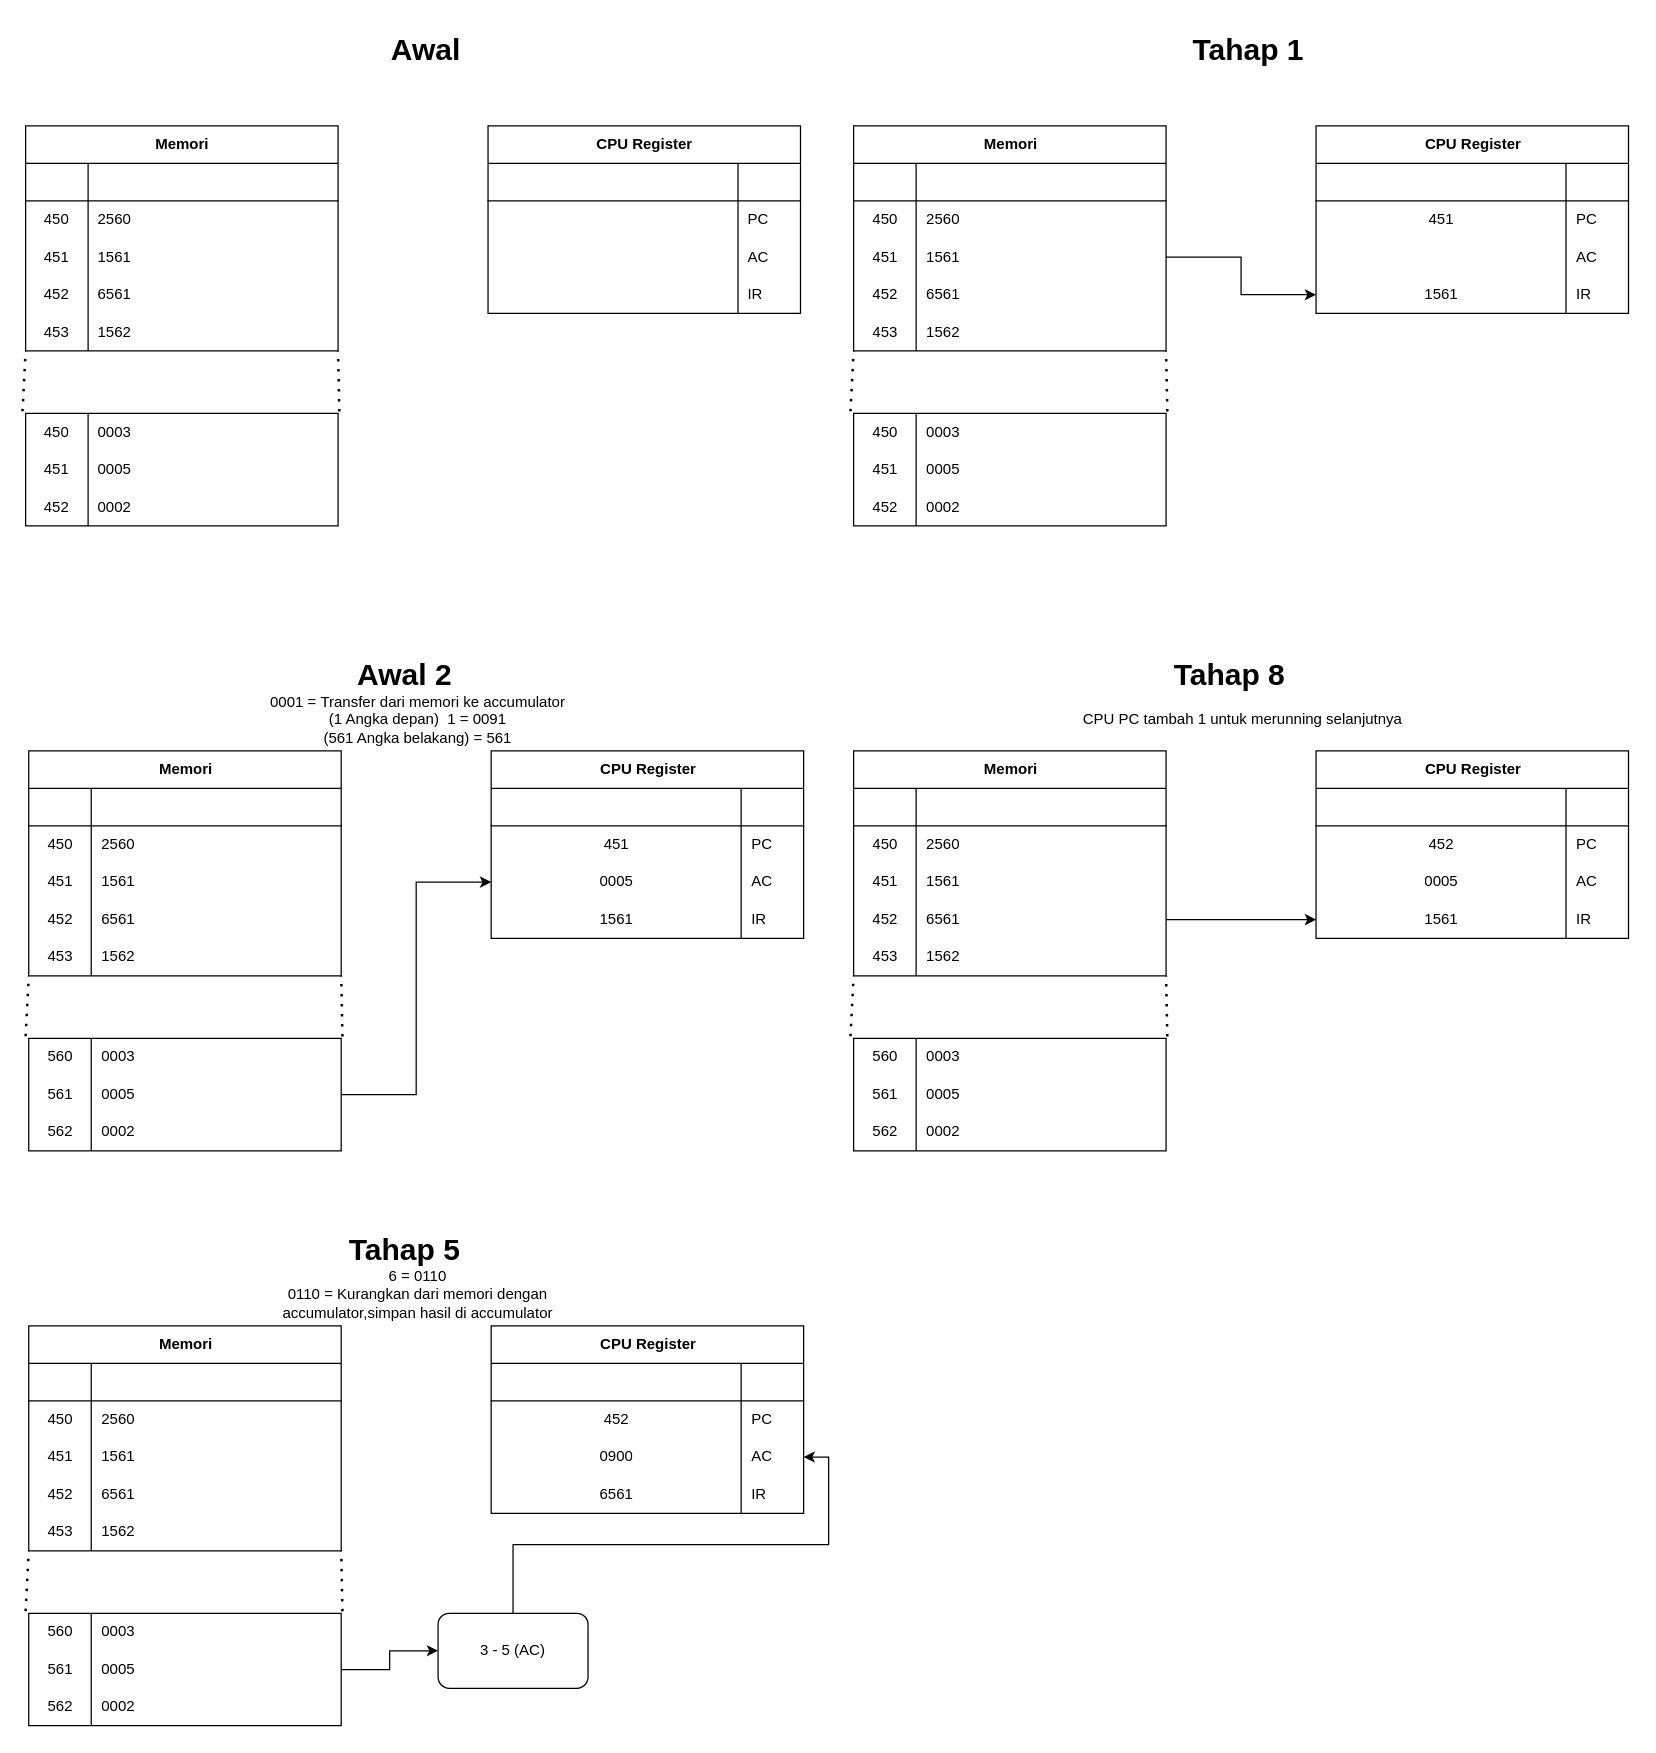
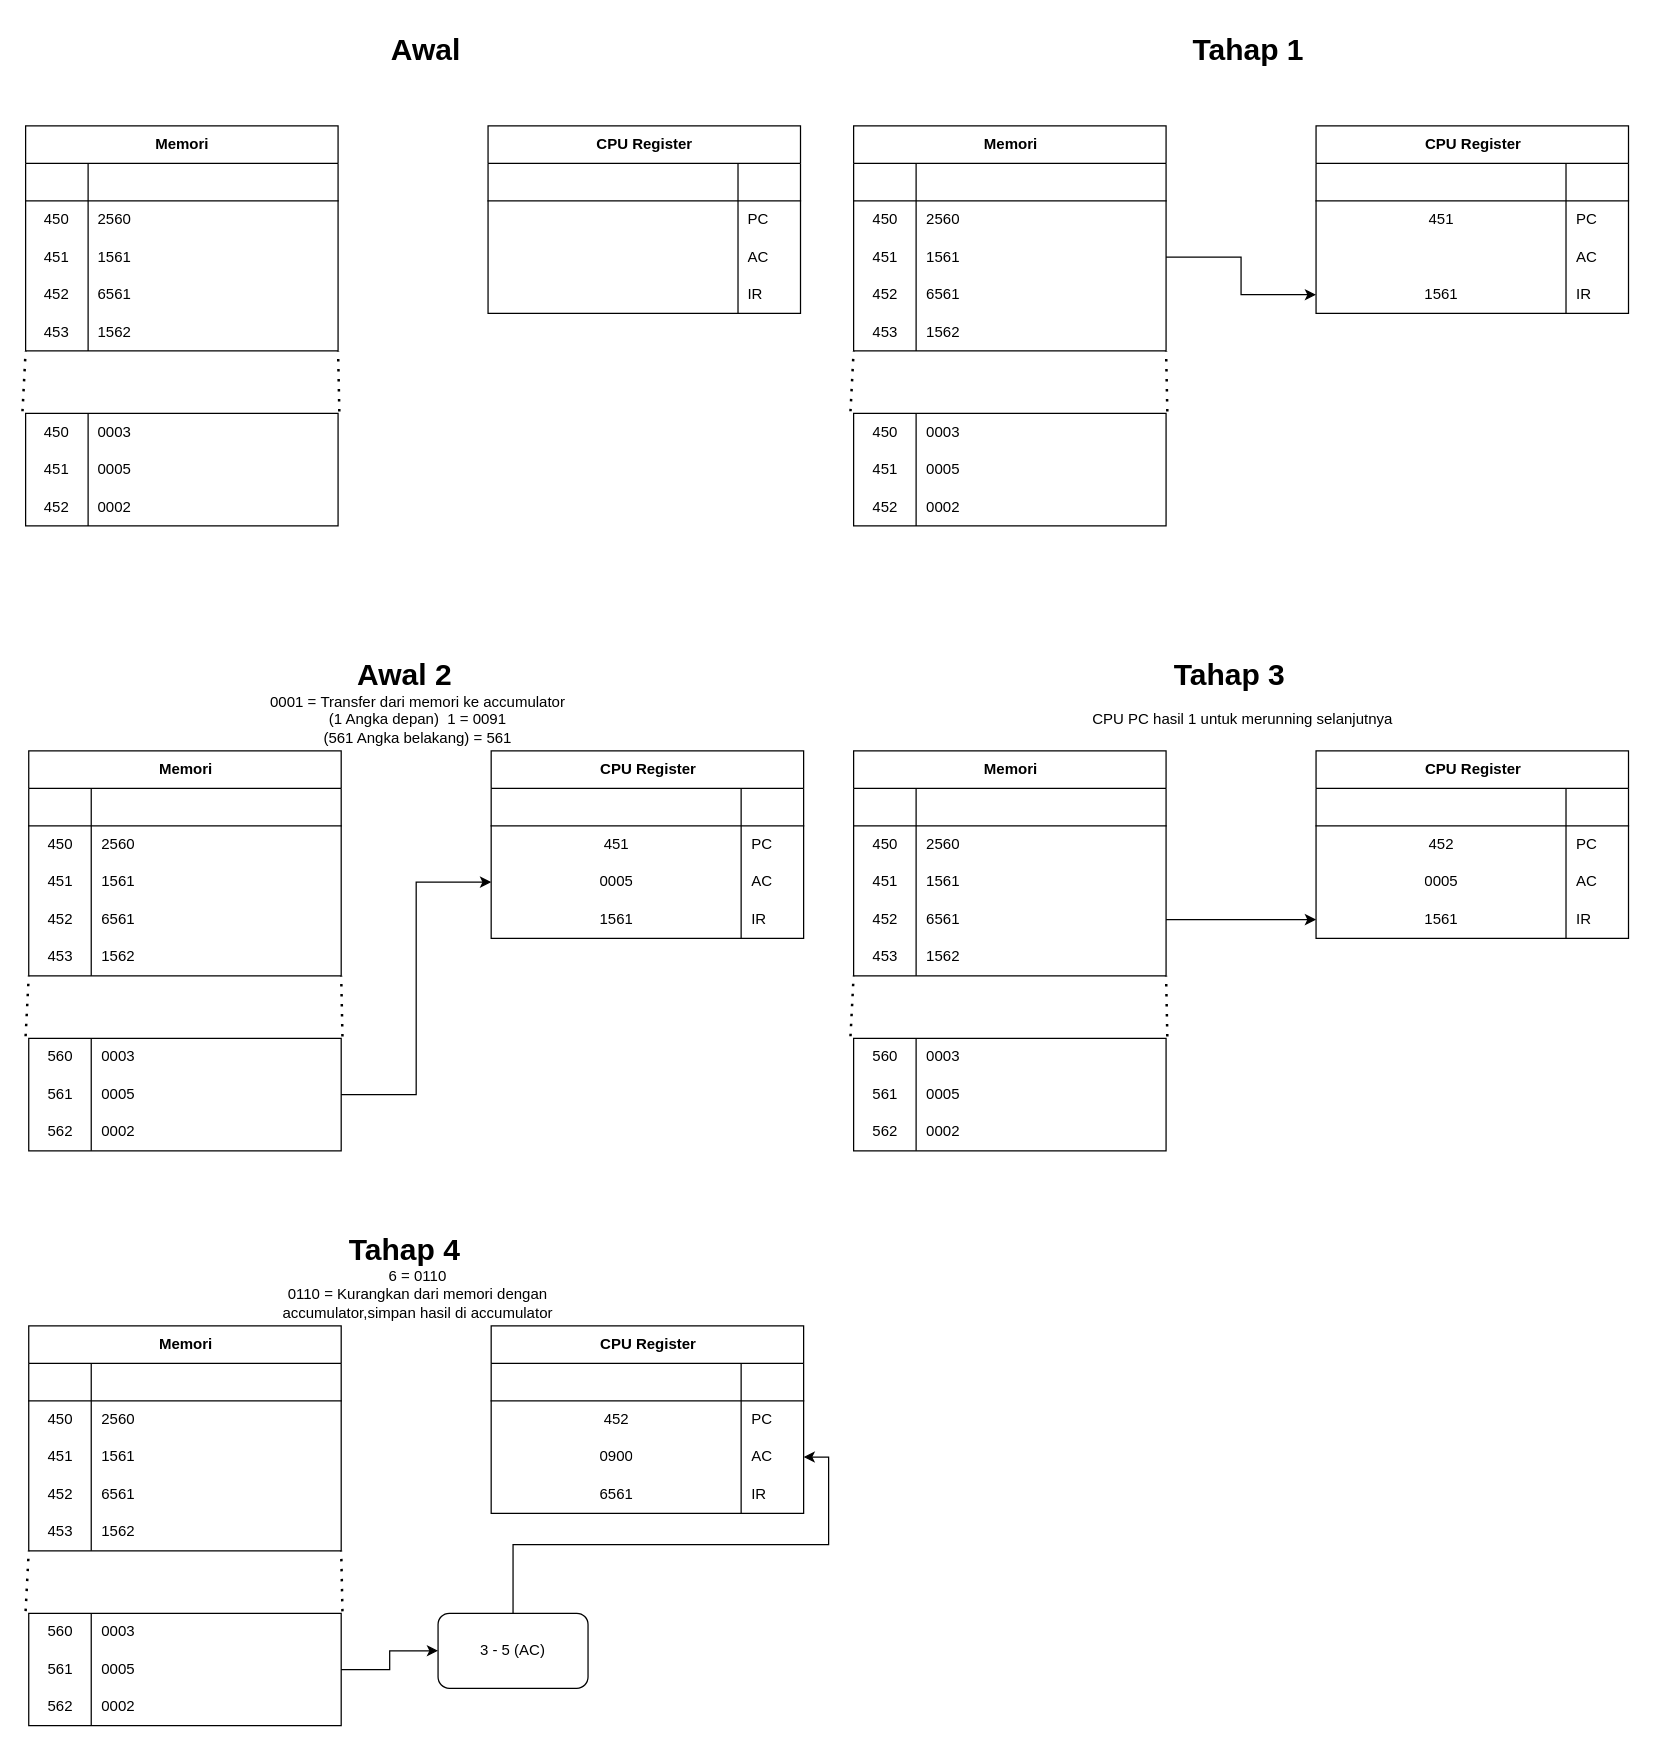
node "Tahap 8": label "Tahap 8" -> "Tahap 3"
node "CPU PC tambah 1 untuk merunning selanjutnya": label "CPU PC tambah 1 untuk merunning selanjutnya" -> "CPU PC hasil 1 untuk merunning selanjutnya"
node "Tahap 5": label "Tahap 5" -> "Tahap 4"
